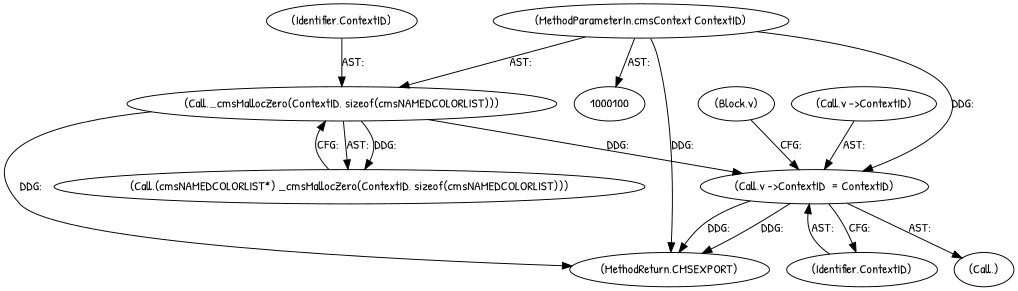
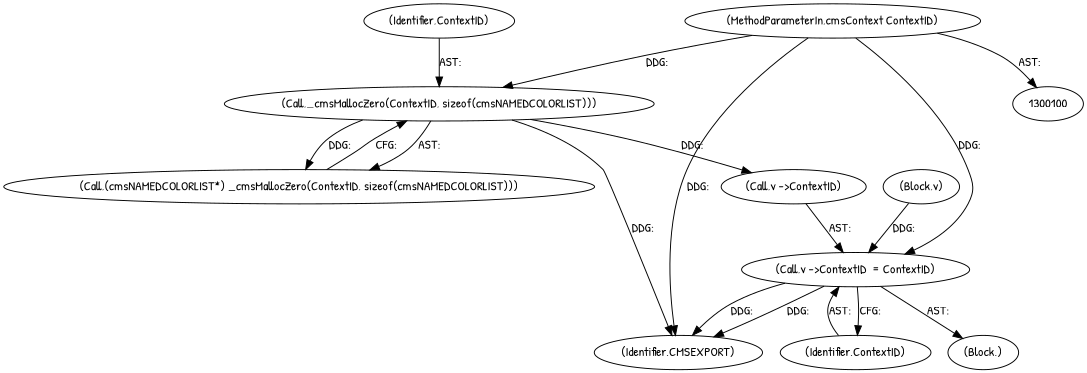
edge "(MethodParameterIn,cmsContext ContextID)" -> "(Call,_cmsMallocZero(ContextID, sizeof(cmsNAMEDCOLORLIST)))": label "AST: " -> "DDG: "
node "1000100": label "1000100" -> "1300100"
edge "(Block,v)" -> "(Call,v ->ContextID  = ContextID)": label "CFG: " -> "DDG: "
edge "(Call,_cmsMallocZero(ContextID, sizeof(cmsNAMEDCOLORLIST)))" -> "(Call,v ->ContextID  = ContextID)": now "(Call,_cmsMallocZero(ContextID, sizeof(cmsNAMEDCOLORLIST)))" -> "(Call,v ->ContextID)"
node "(MethodReturn,CMSEXPORT)": label "(MethodReturn,CMSEXPORT)" -> "(Identifier,CMSEXPORT)"
node "(Call,)": label "(Call,)" -> "(Block,)"
